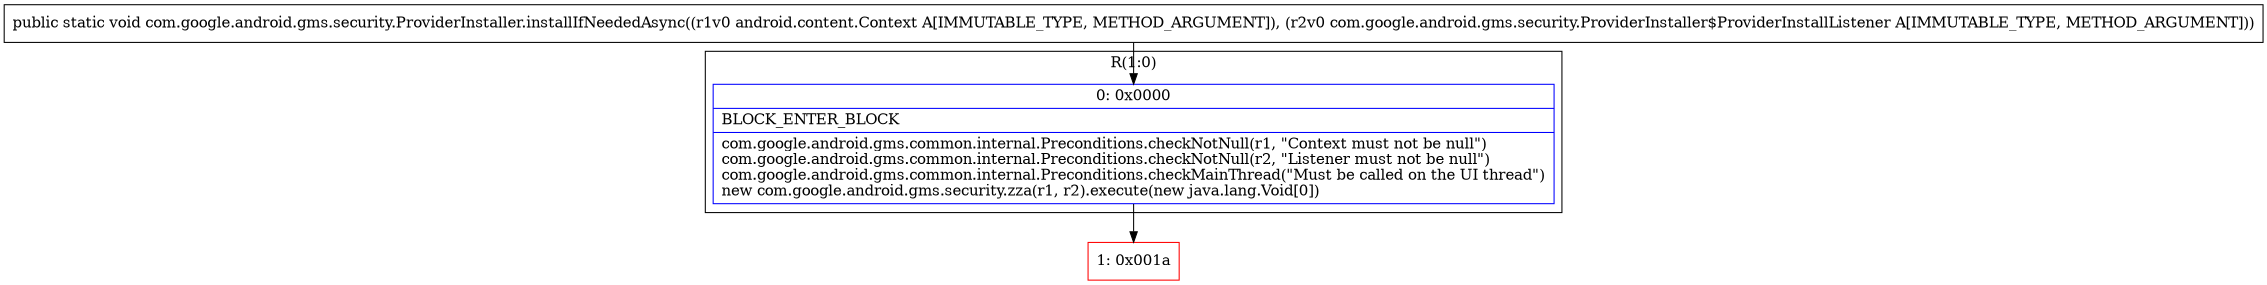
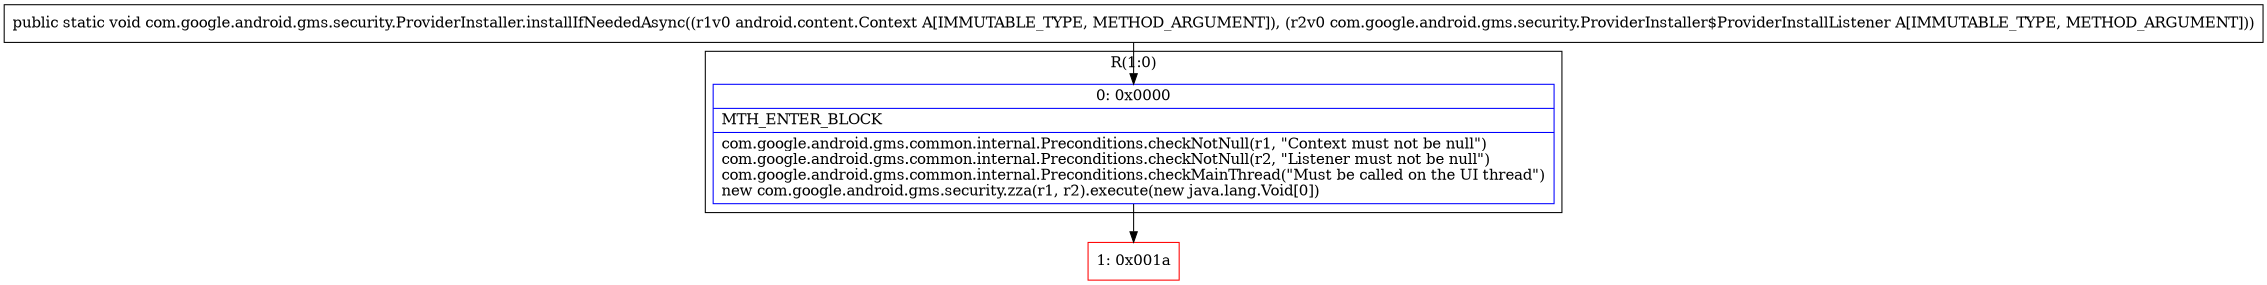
node "0: 0x0000": text "BLOCK_ENTER_BLOCK" -> "MTH_ENTER_BLOCK"
